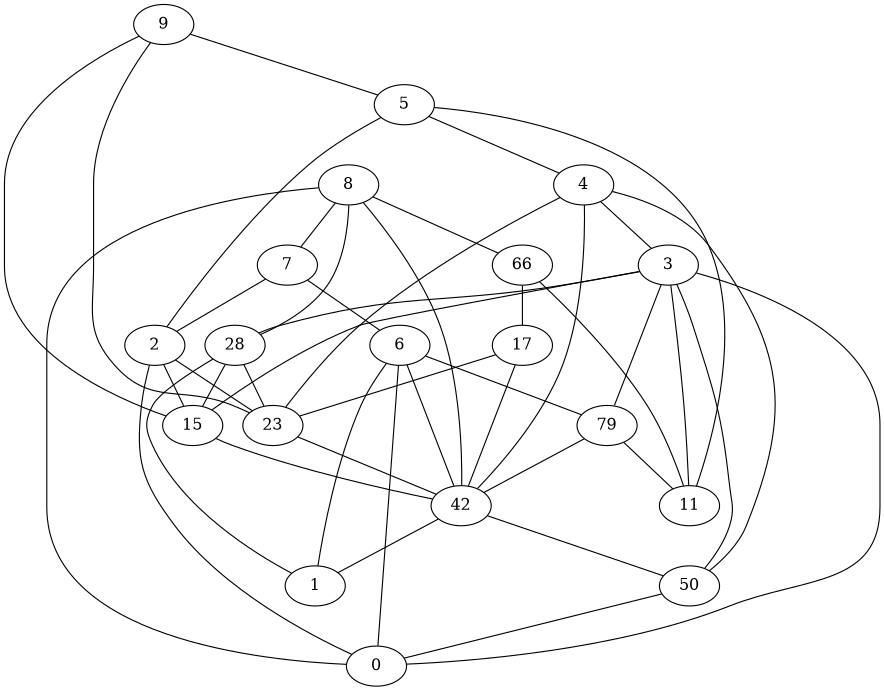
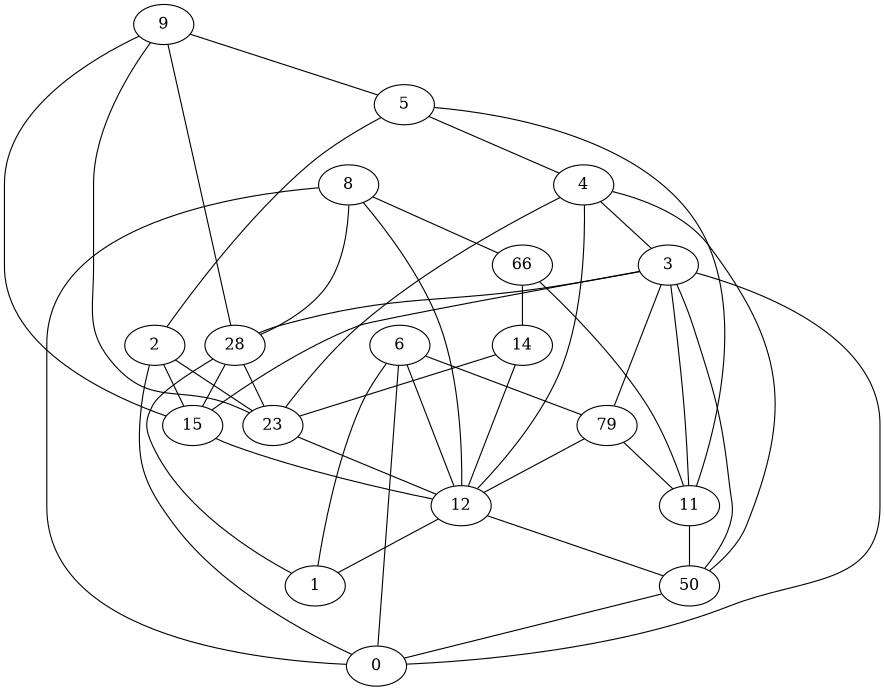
edge "9" -- "28": added
node "7": removed
node "17": label "17" -> "14"
node "42": label "42" -> "12"
edge "11" -- "50": added
